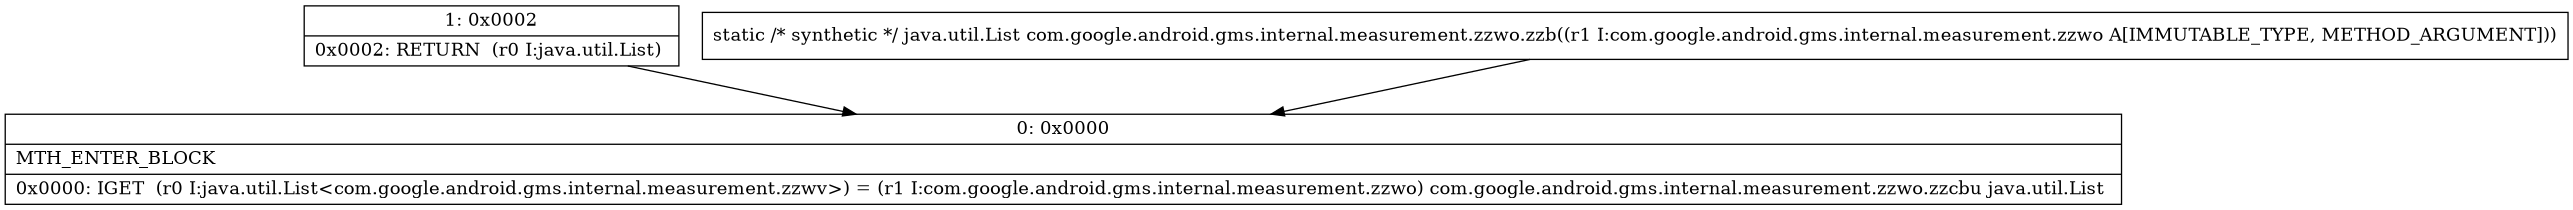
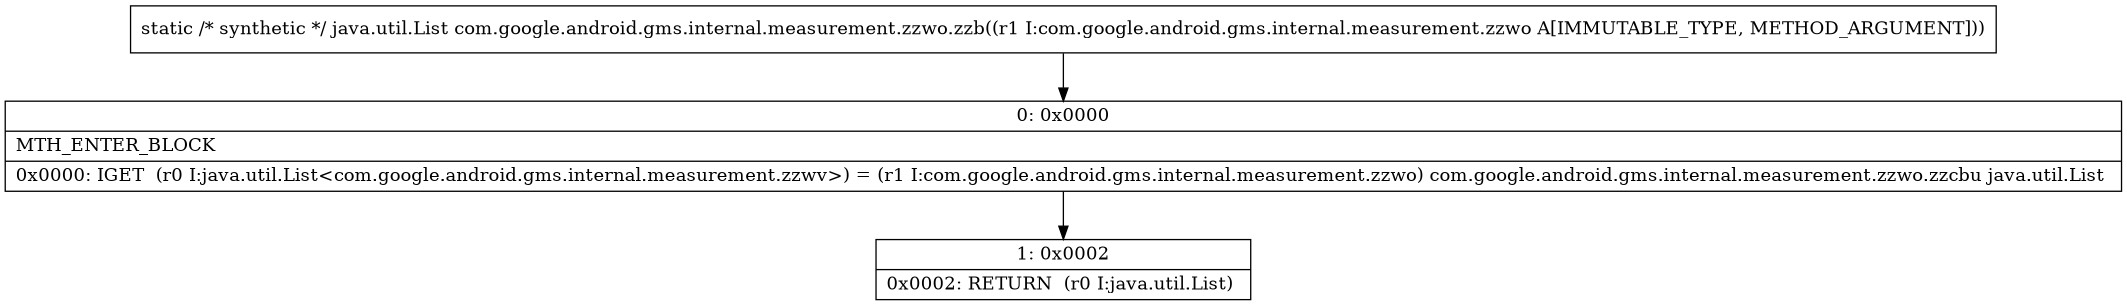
edge "1: 0x0002" -> "0: 0x0000": reversed
